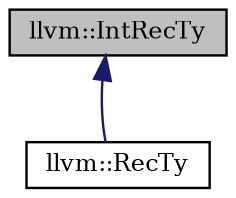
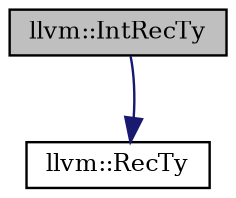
edge "llvm::RecTy" -> "llvm::IntRecTy": reversed
